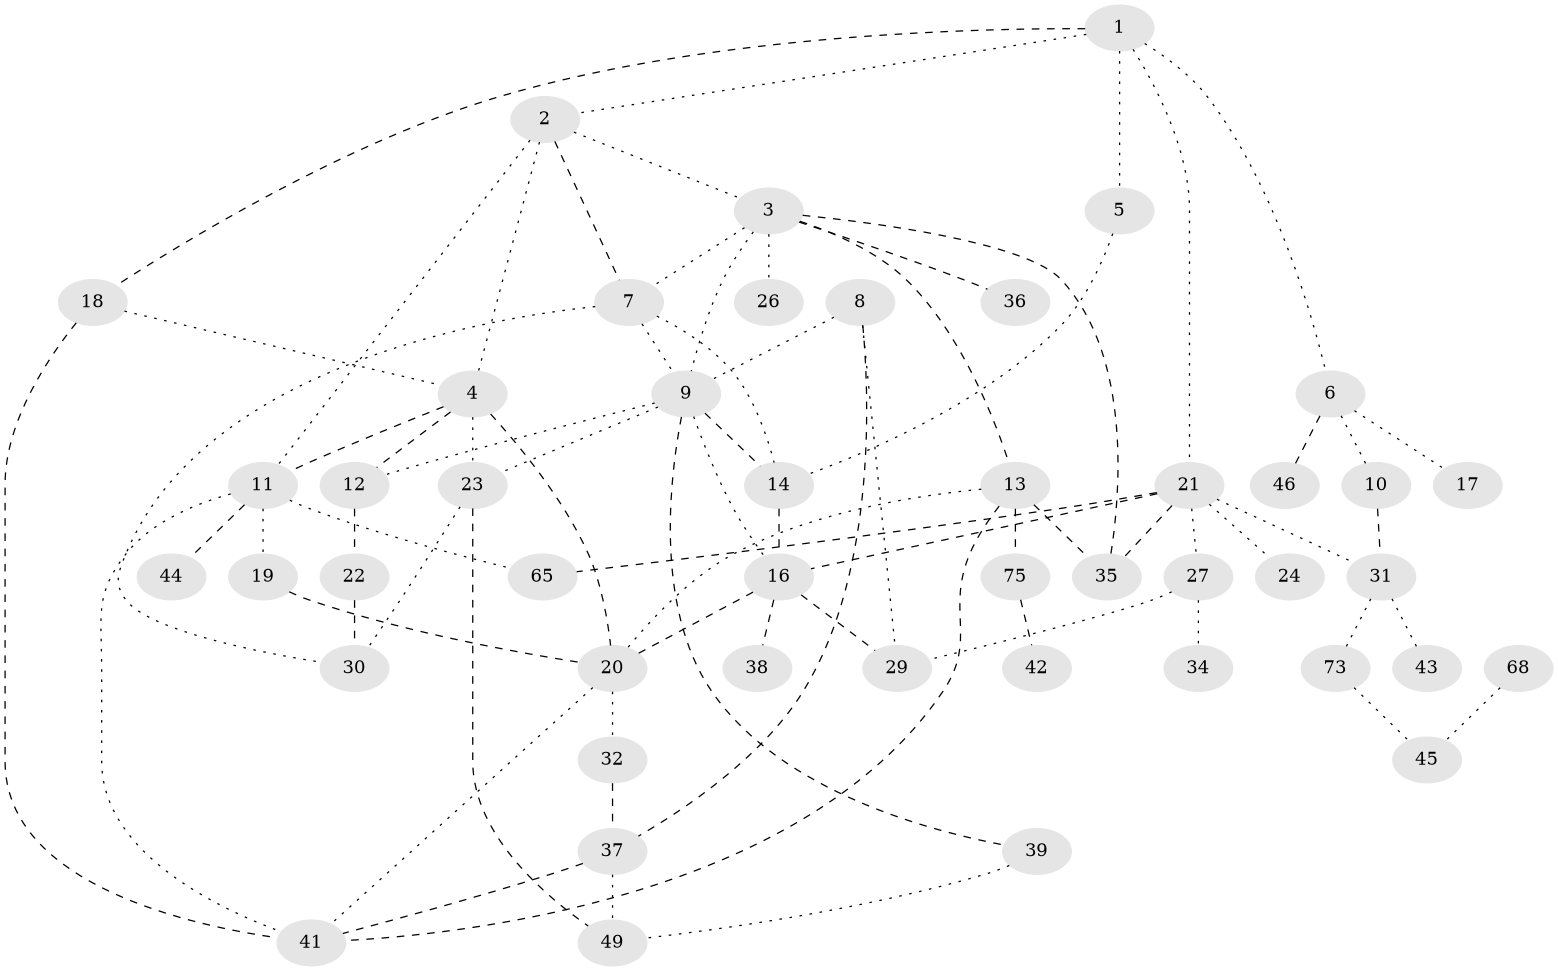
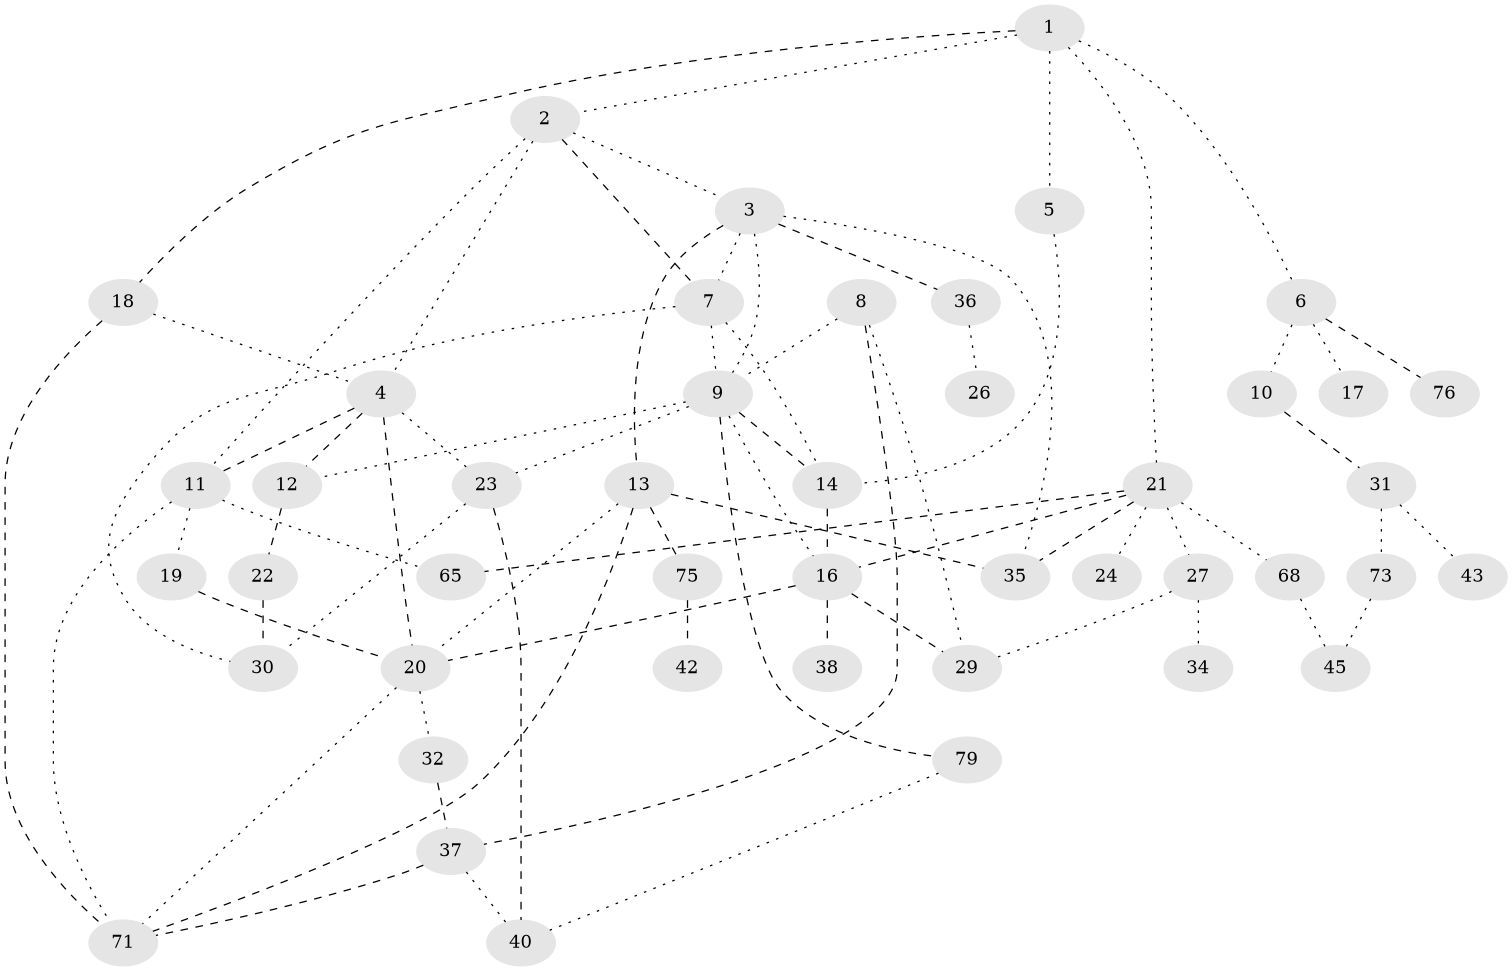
edge "3" -- "26": now "36" -- "26"
edge "3" -- "35": style dashed -> dotted
node "46": label "46" -> "76"
edge "21" -- "31": now "21" -- "68"
node "44": removed
node "39": label "39" -> "79"
node "41": label "41" -> "71"
node "49": label "49" -> "40"
